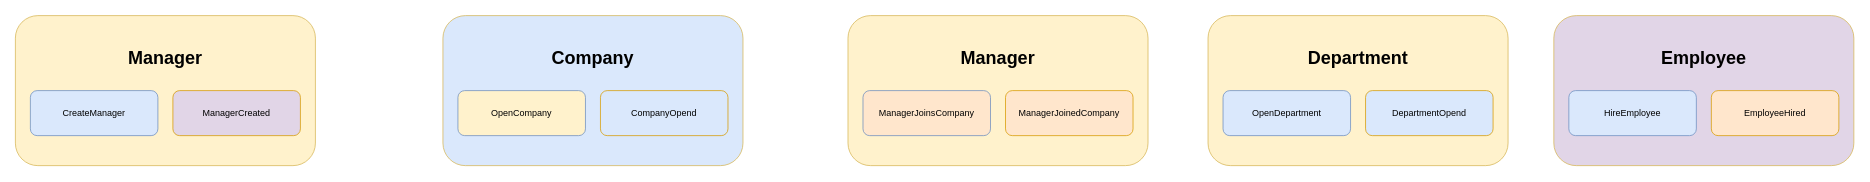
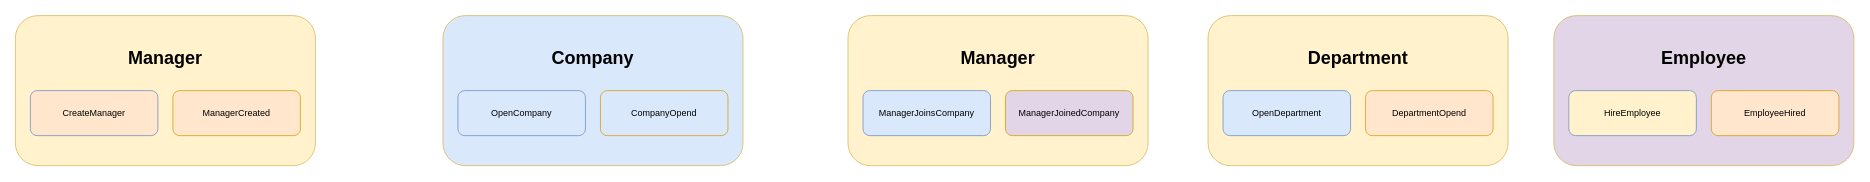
node "CreateManager": fillcolor #dae8fc -> #ffe6cc
node "ManagerCreated": fillcolor #e1d5e7 -> #ffe6cc
node "OpenCompany": fillcolor #fff2cc -> #dae8fc
node "ManagerJoinsCompany": fillcolor #ffe6cc -> #dae8fc
node "ManagerJoinedCompany": fillcolor #ffe6cc -> #e1d5e7
node "DepartmentOpend": fillcolor #dae8fc -> #ffe6cc
node "HireEmployee": fillcolor #dae8fc -> #fff2cc
